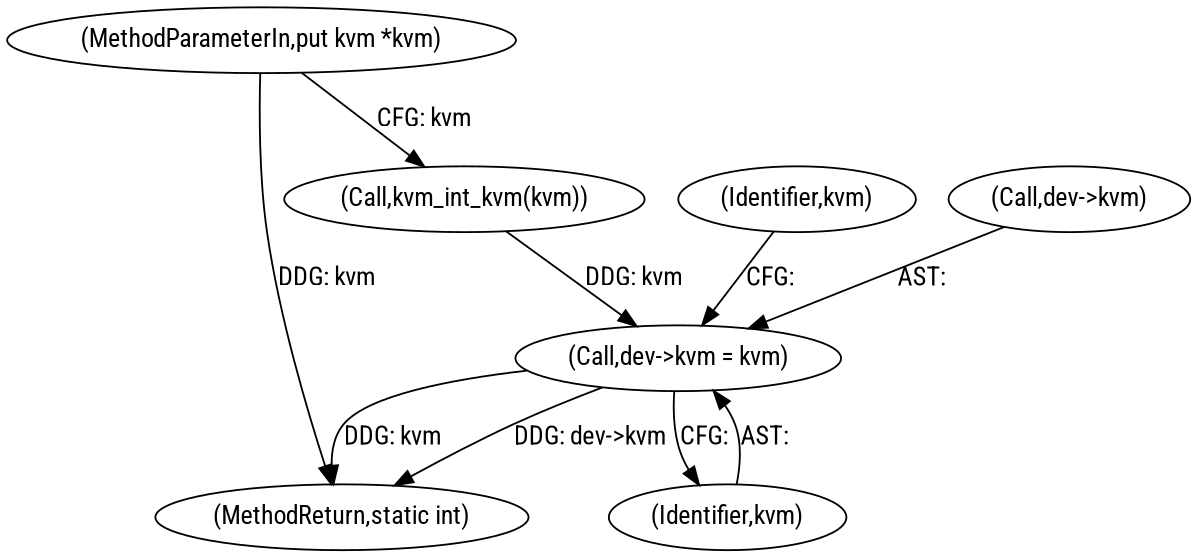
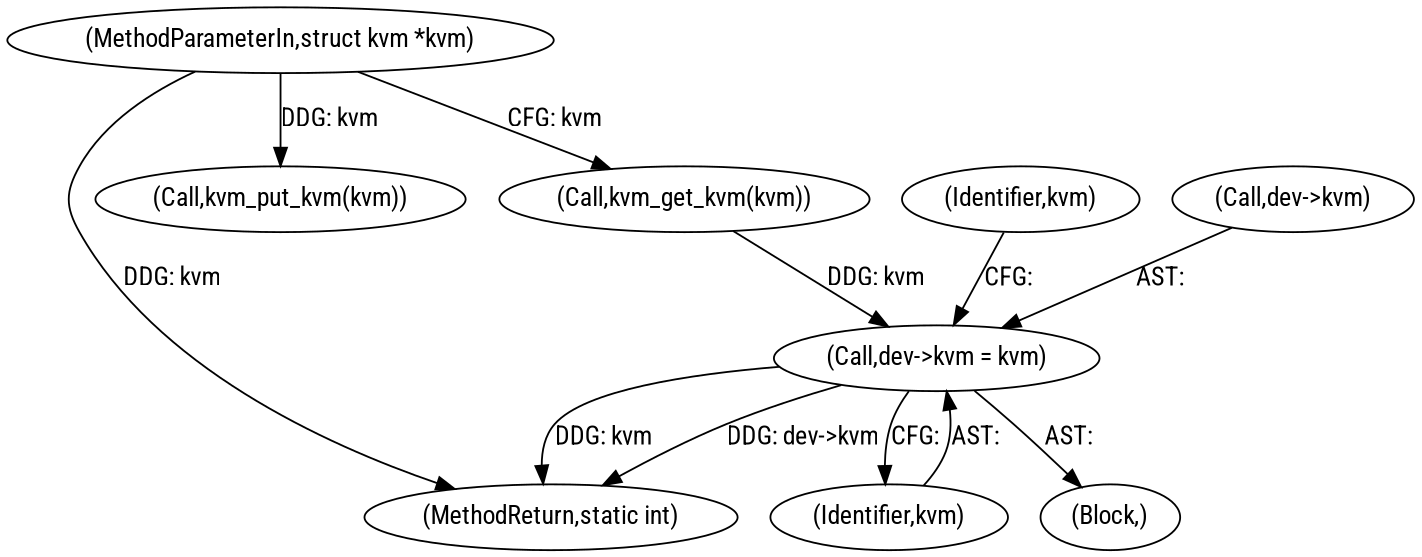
node "(MethodParameterIn,put kvm *kvm)": label "(MethodParameterIn,put kvm *kvm)" -> "(MethodParameterIn,struct kvm *kvm)"
node "(Call,kvm_put_kvm(kvm))": added
node "(Call,kvm_int_kvm(kvm))": label "(Call,kvm_int_kvm(kvm))" -> "(Call,kvm_get_kvm(kvm))"
node "(Block,)": added
